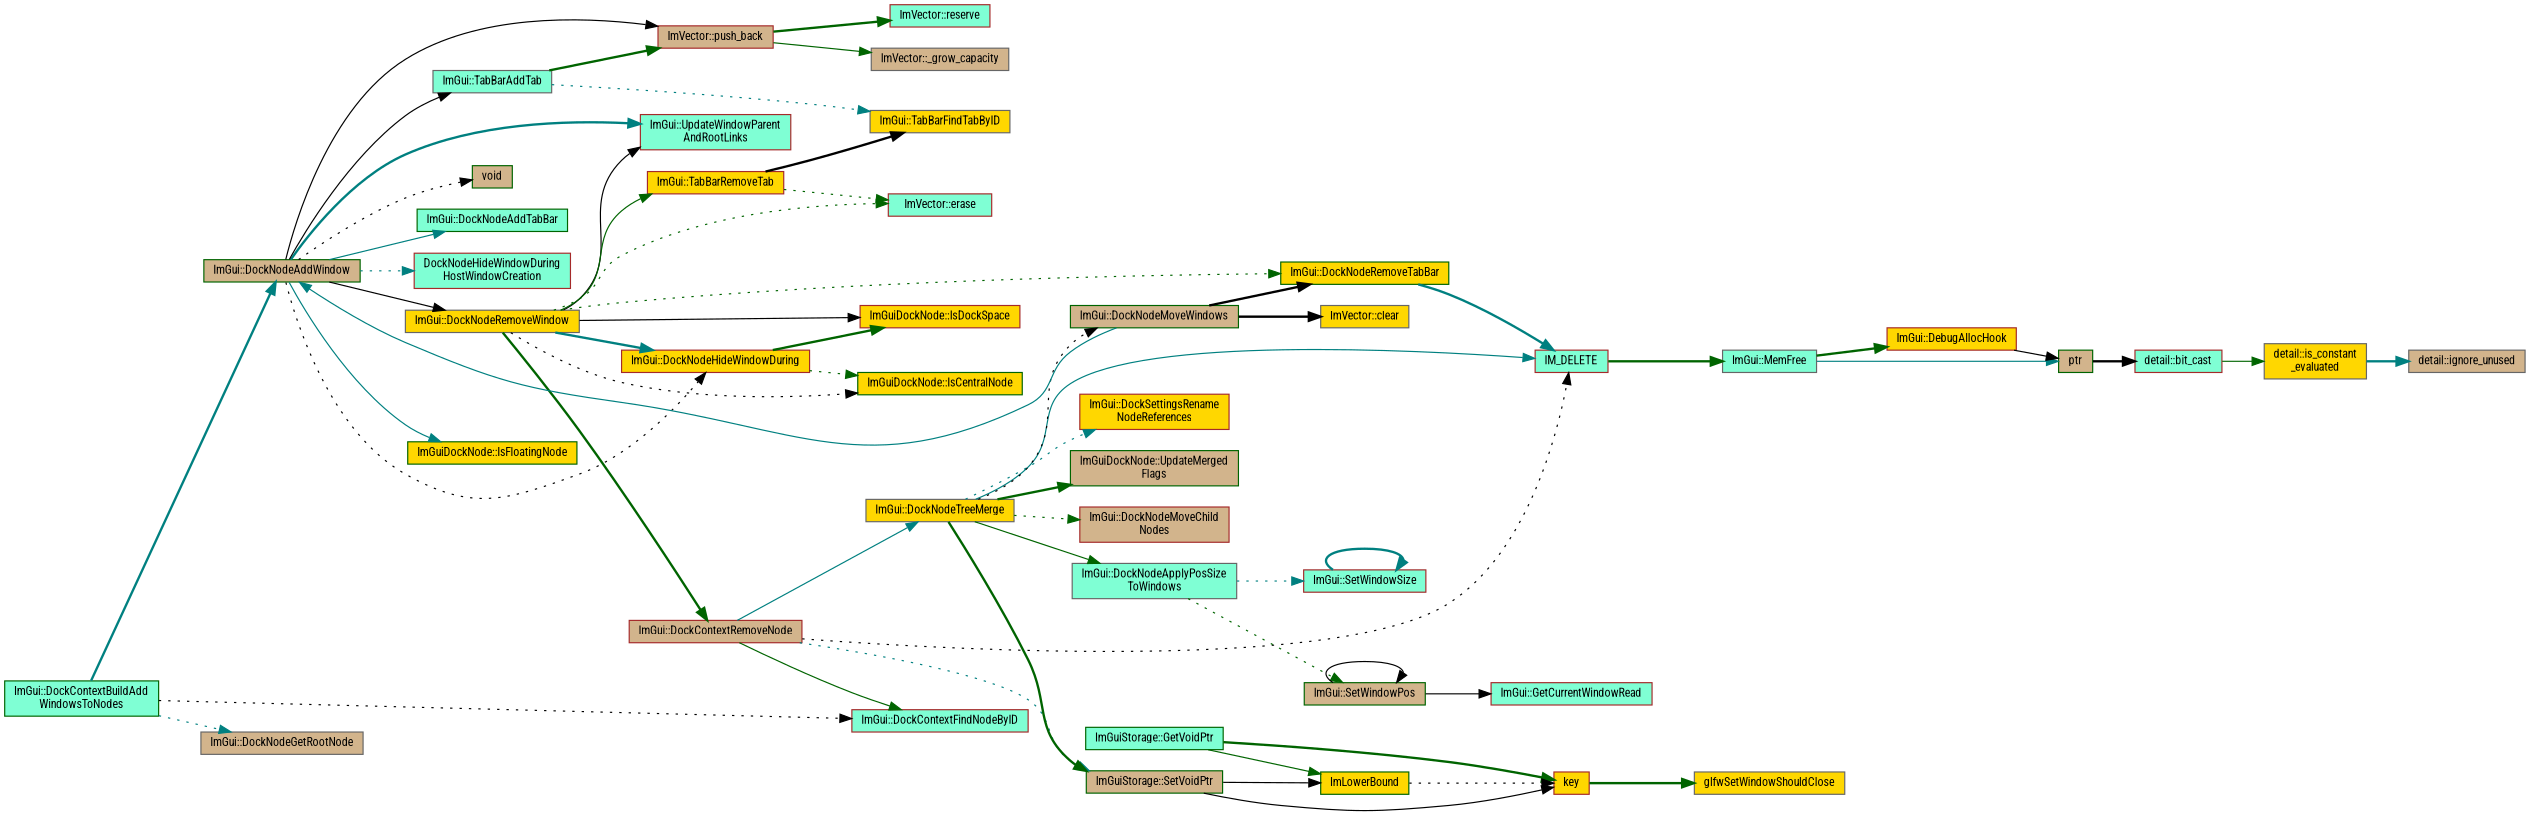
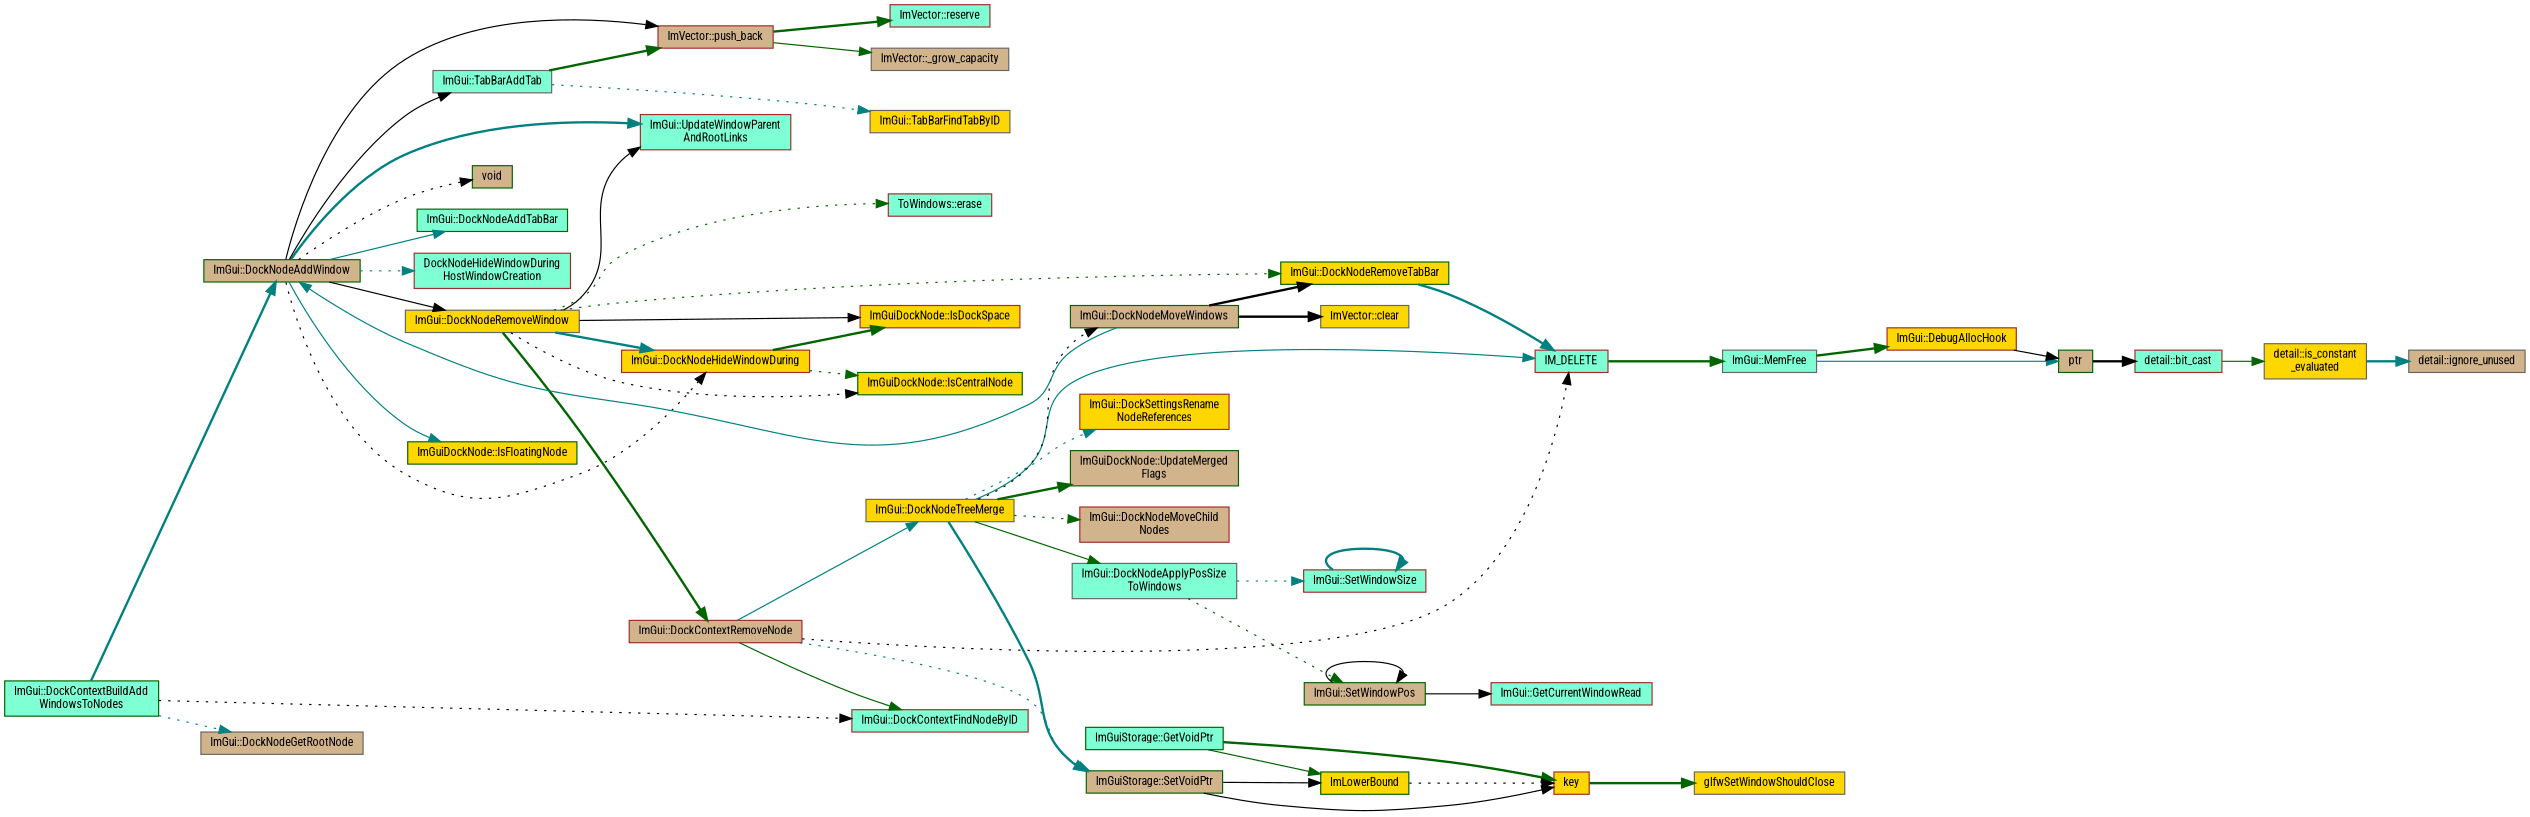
node "ImGui::TabBarRemoveTab": removed
node "ImVector::erase": label "ImVector::erase" -> "ToWindows::erase"
edge "ImGui::DockNodeTreeMerge" -> "ImGuiStorage::SetVoidPtr": color darkgreen -> teal
